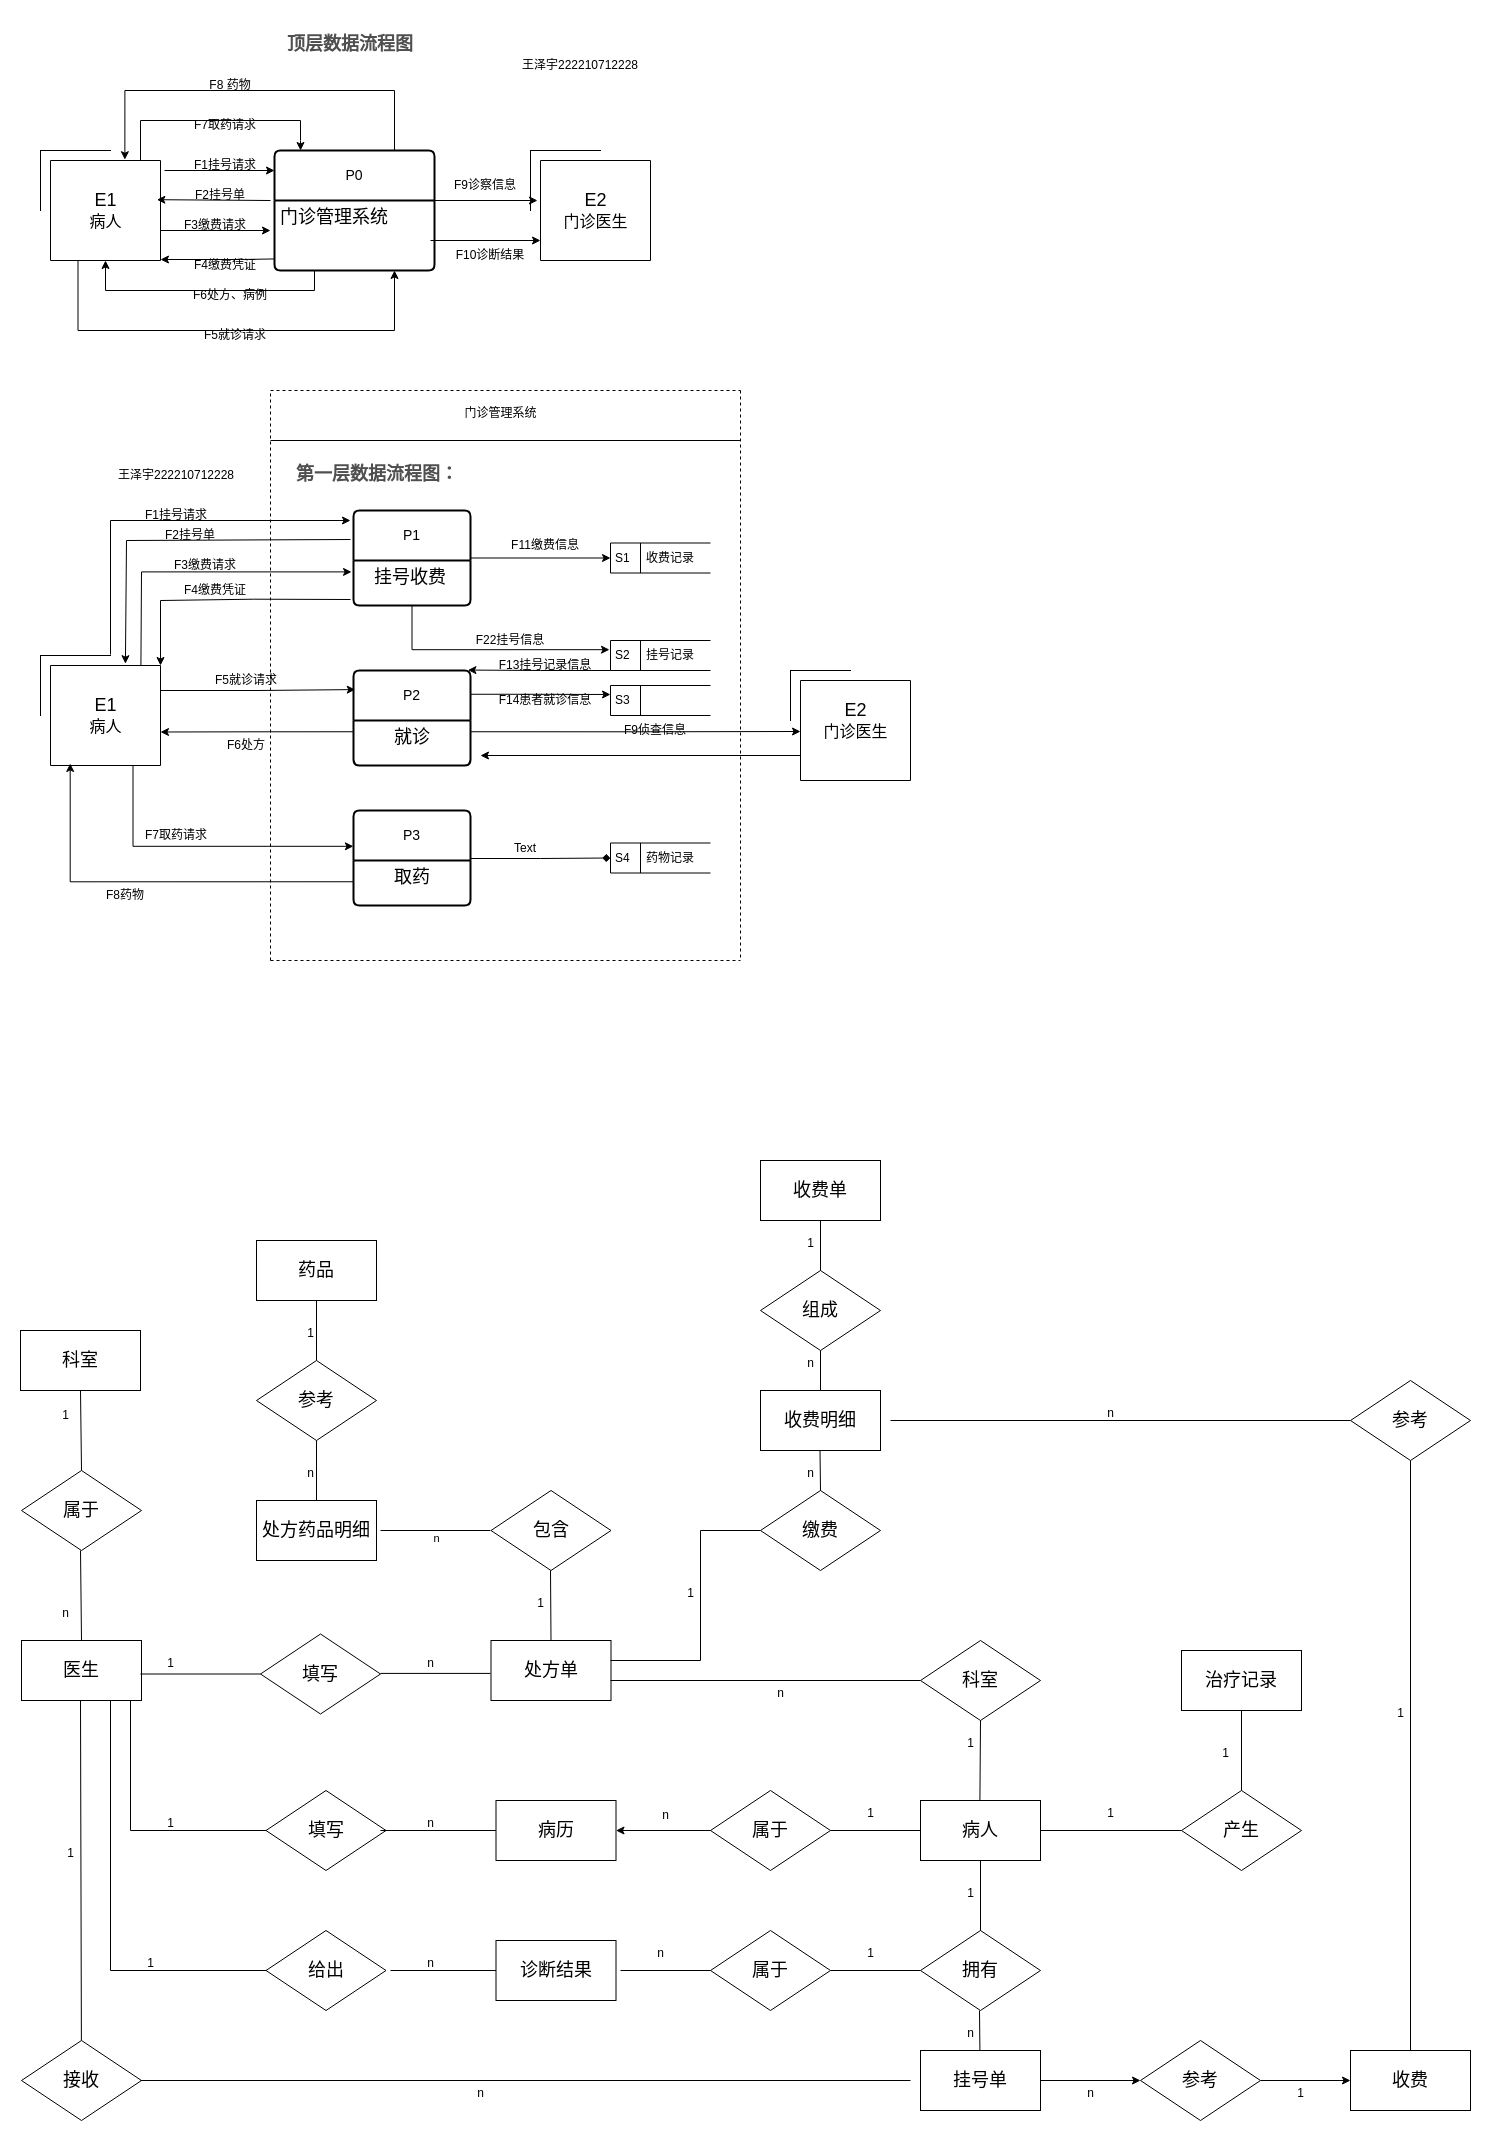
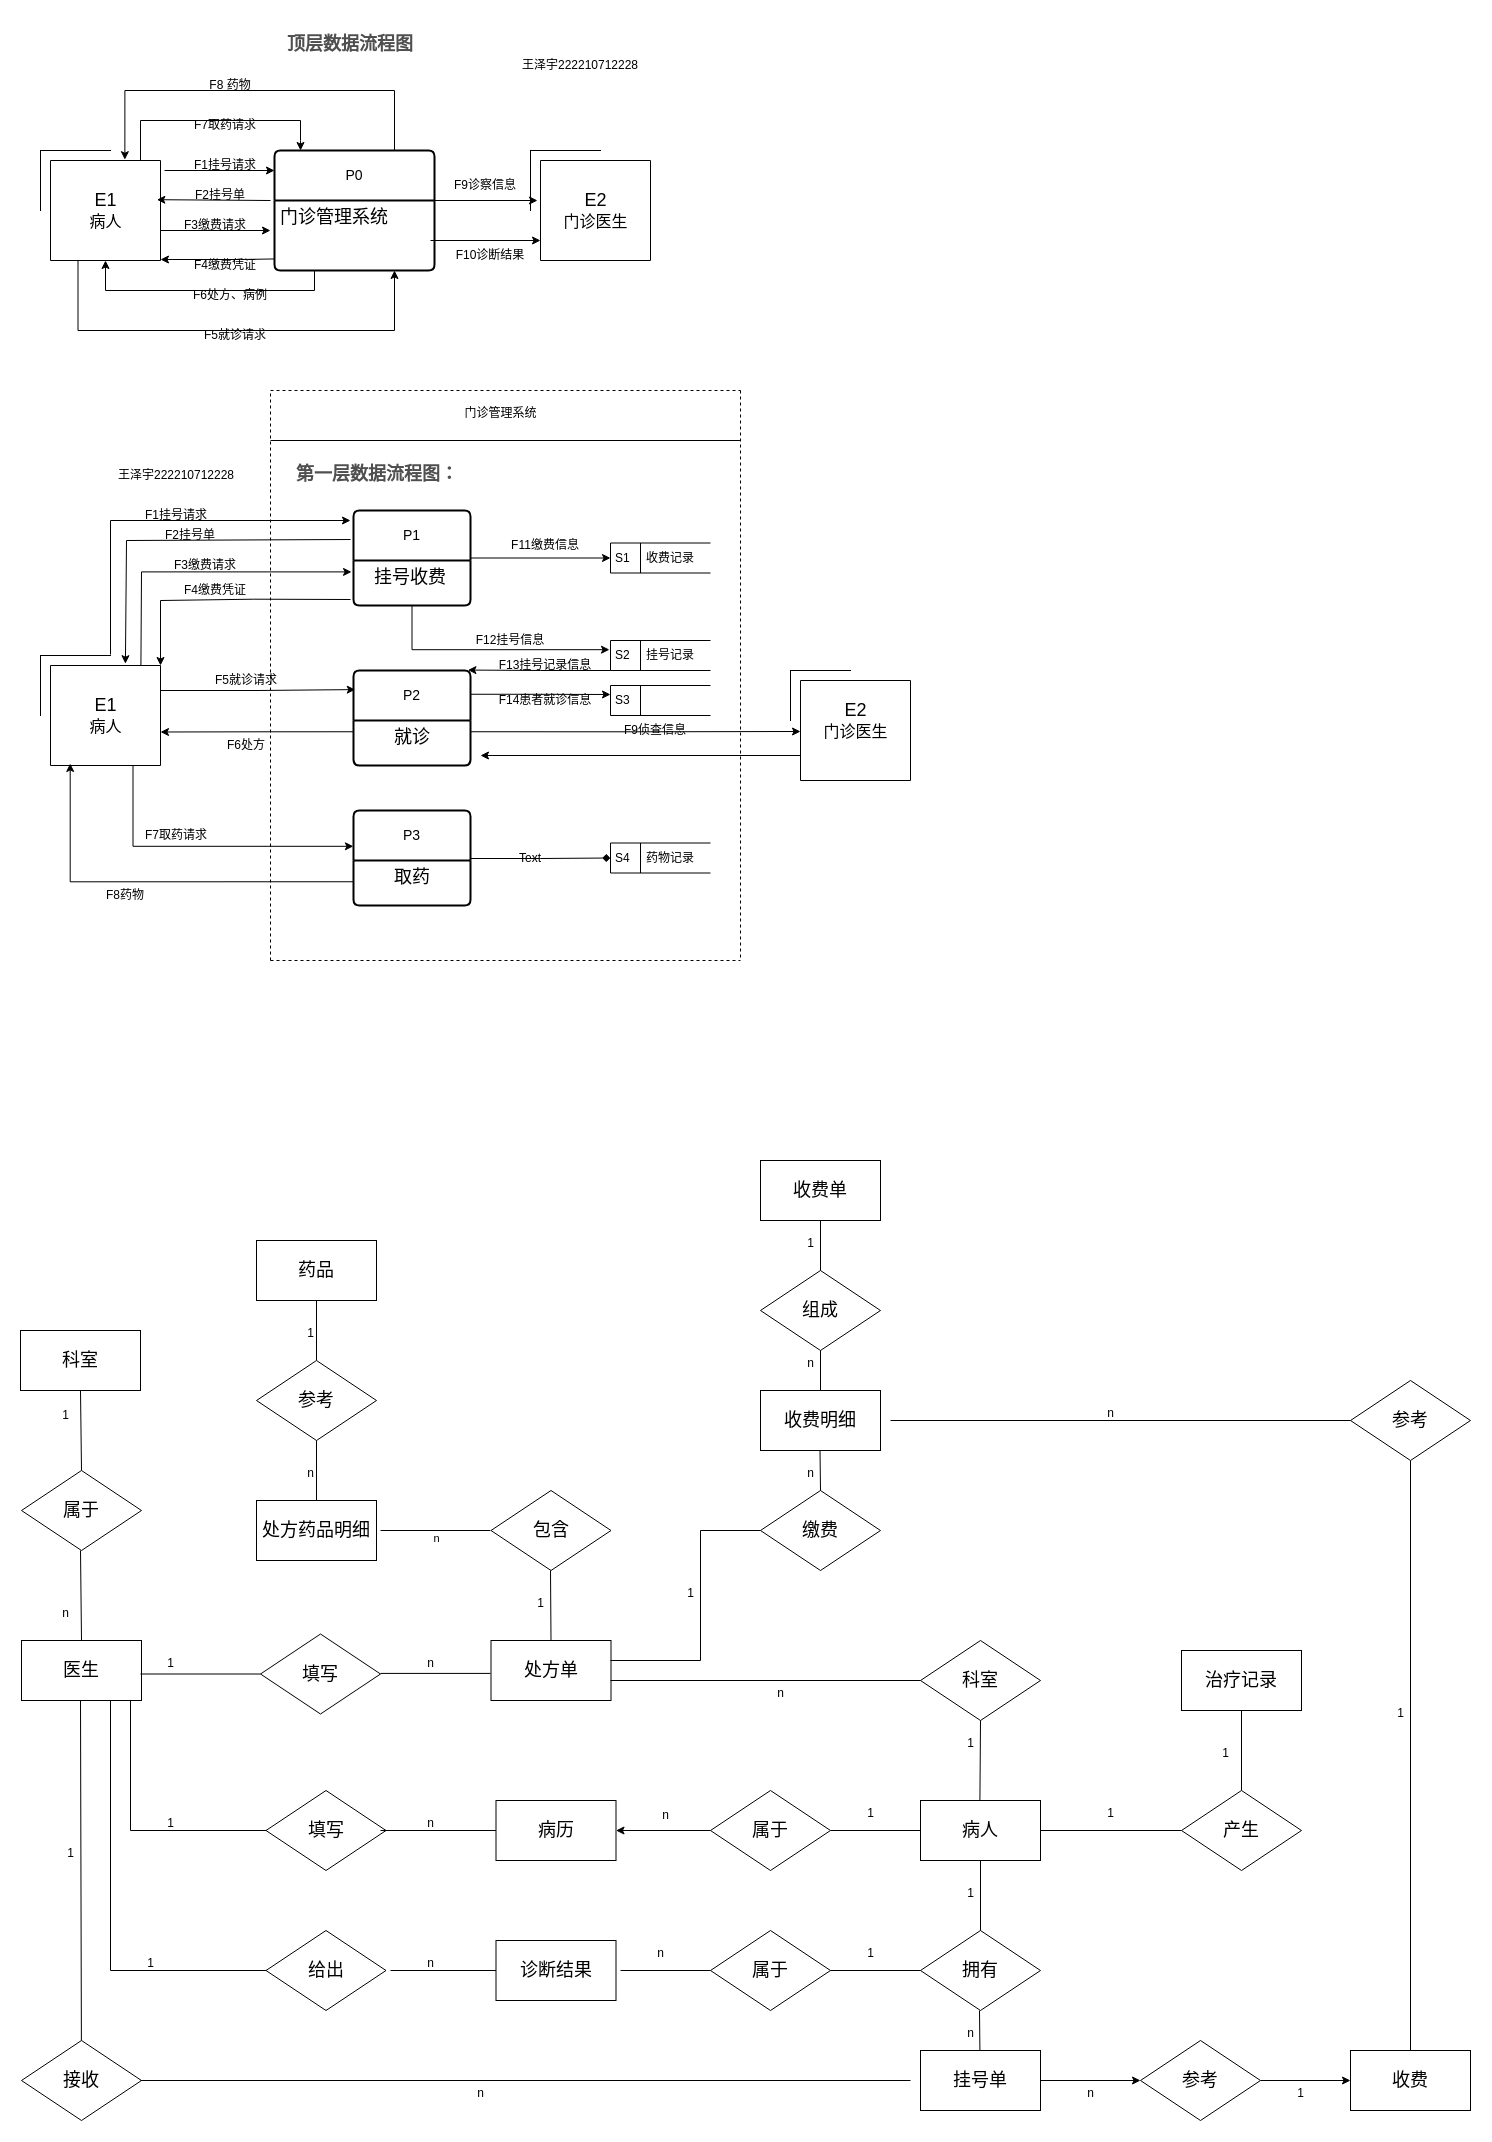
node "F22挂号信息": label "F22挂号信息" -> "F12挂号信息"
node "Text": moved (526, 848) -> (531, 858)
